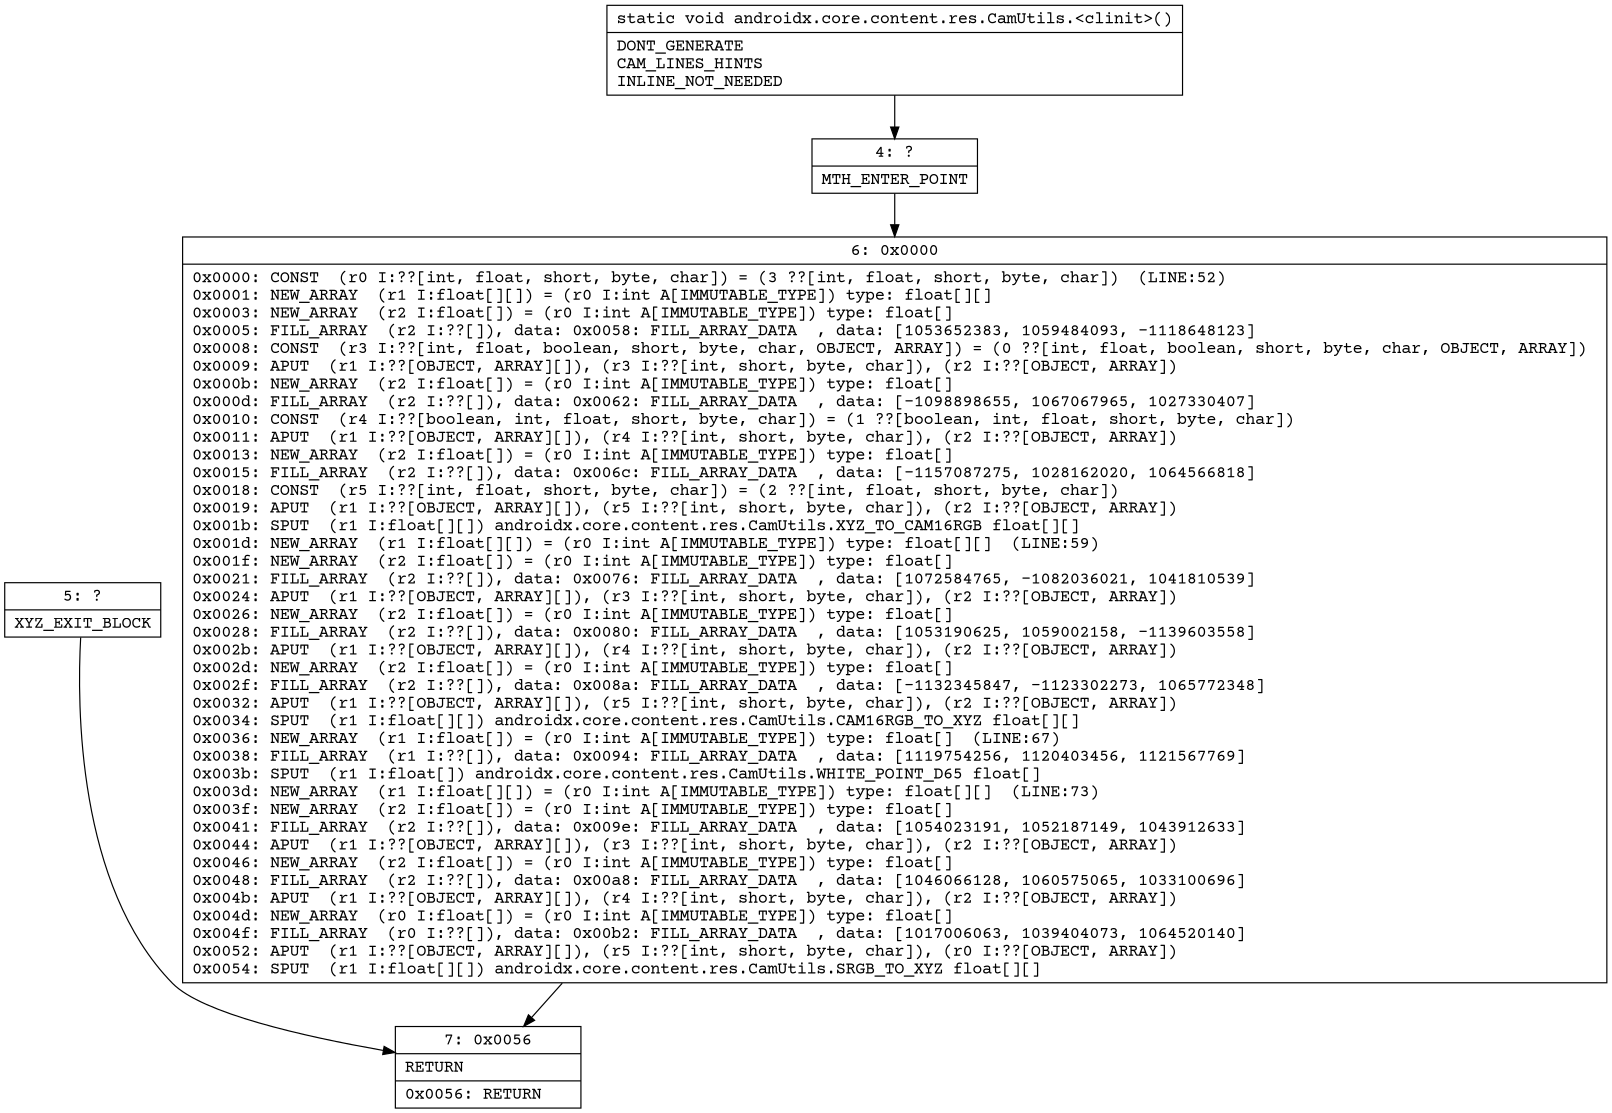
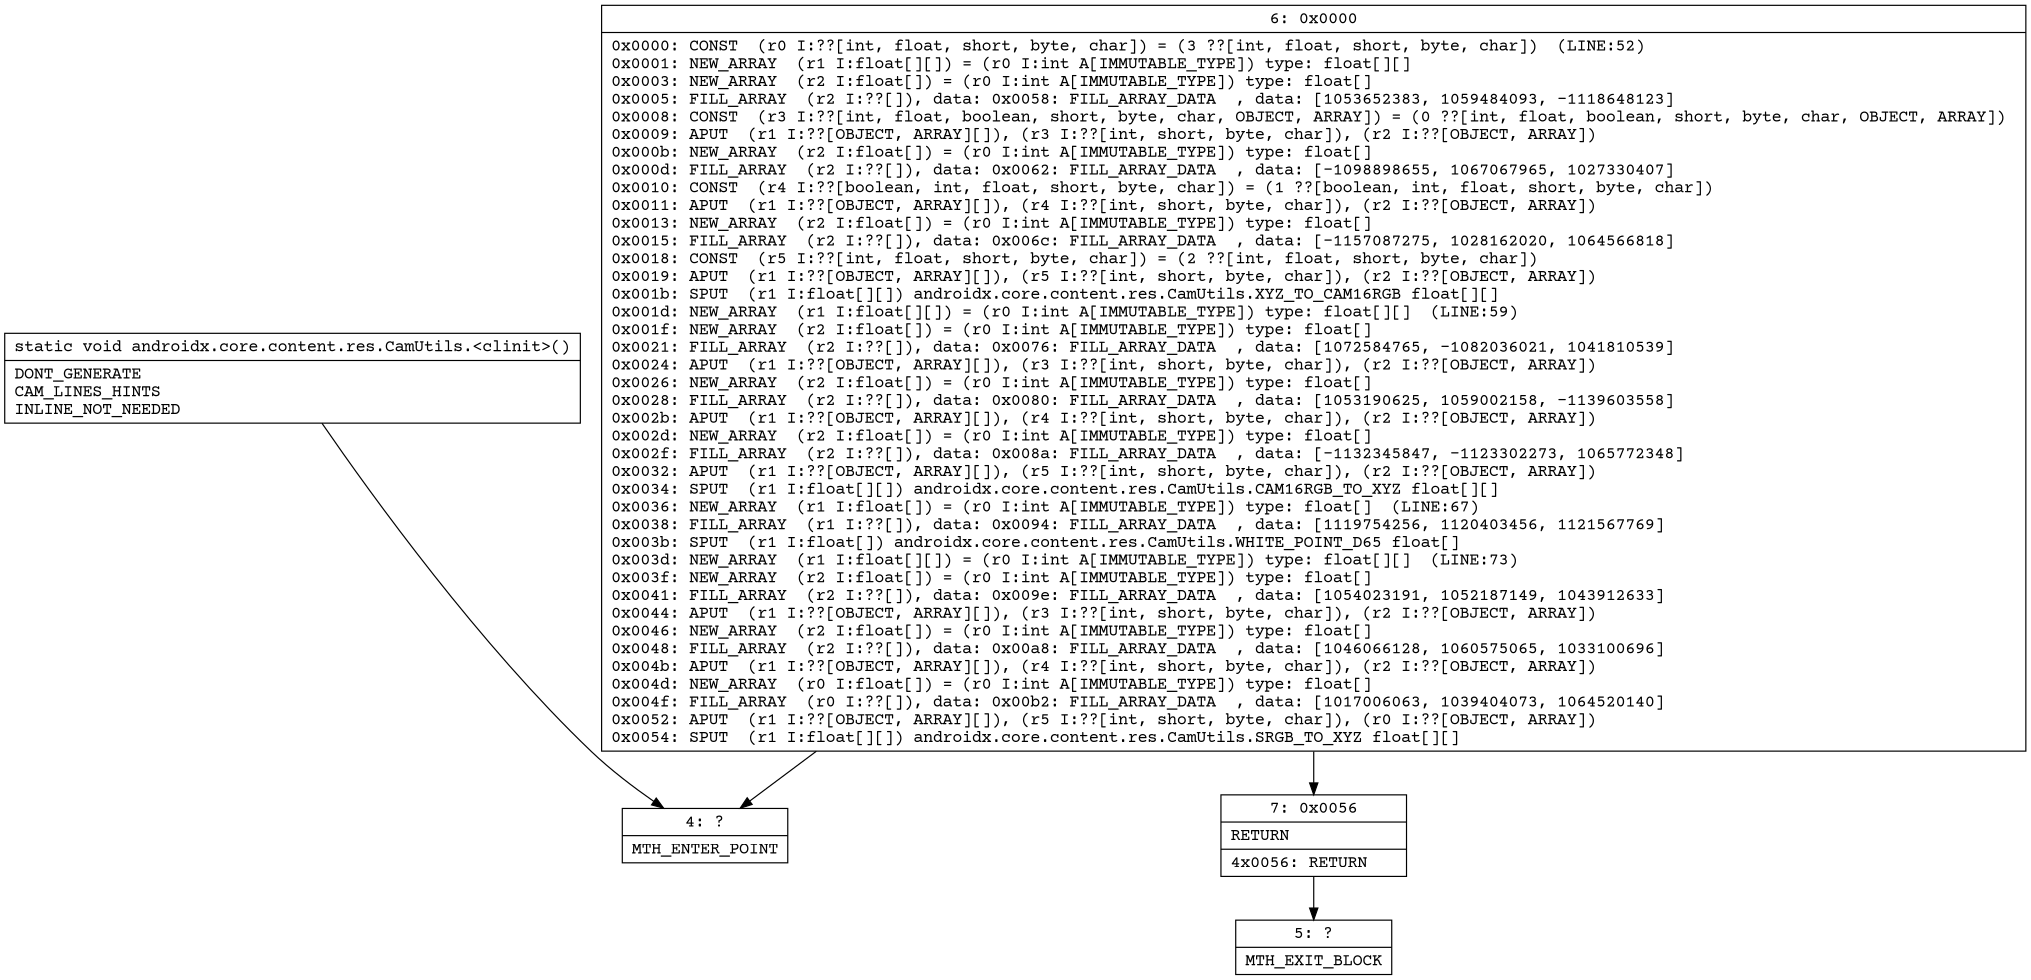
edge "4: ?" -> "6: 0x0000": reversed
node "5: ?": text "XYZ_EXIT_BLOCK" -> "MTH_EXIT_BLOCK"
edge "5: ?" -> "7: 0x0056": reversed
node "7: 0x0056": text "0x0056: RETURN" -> "4x0056: RETURN"
